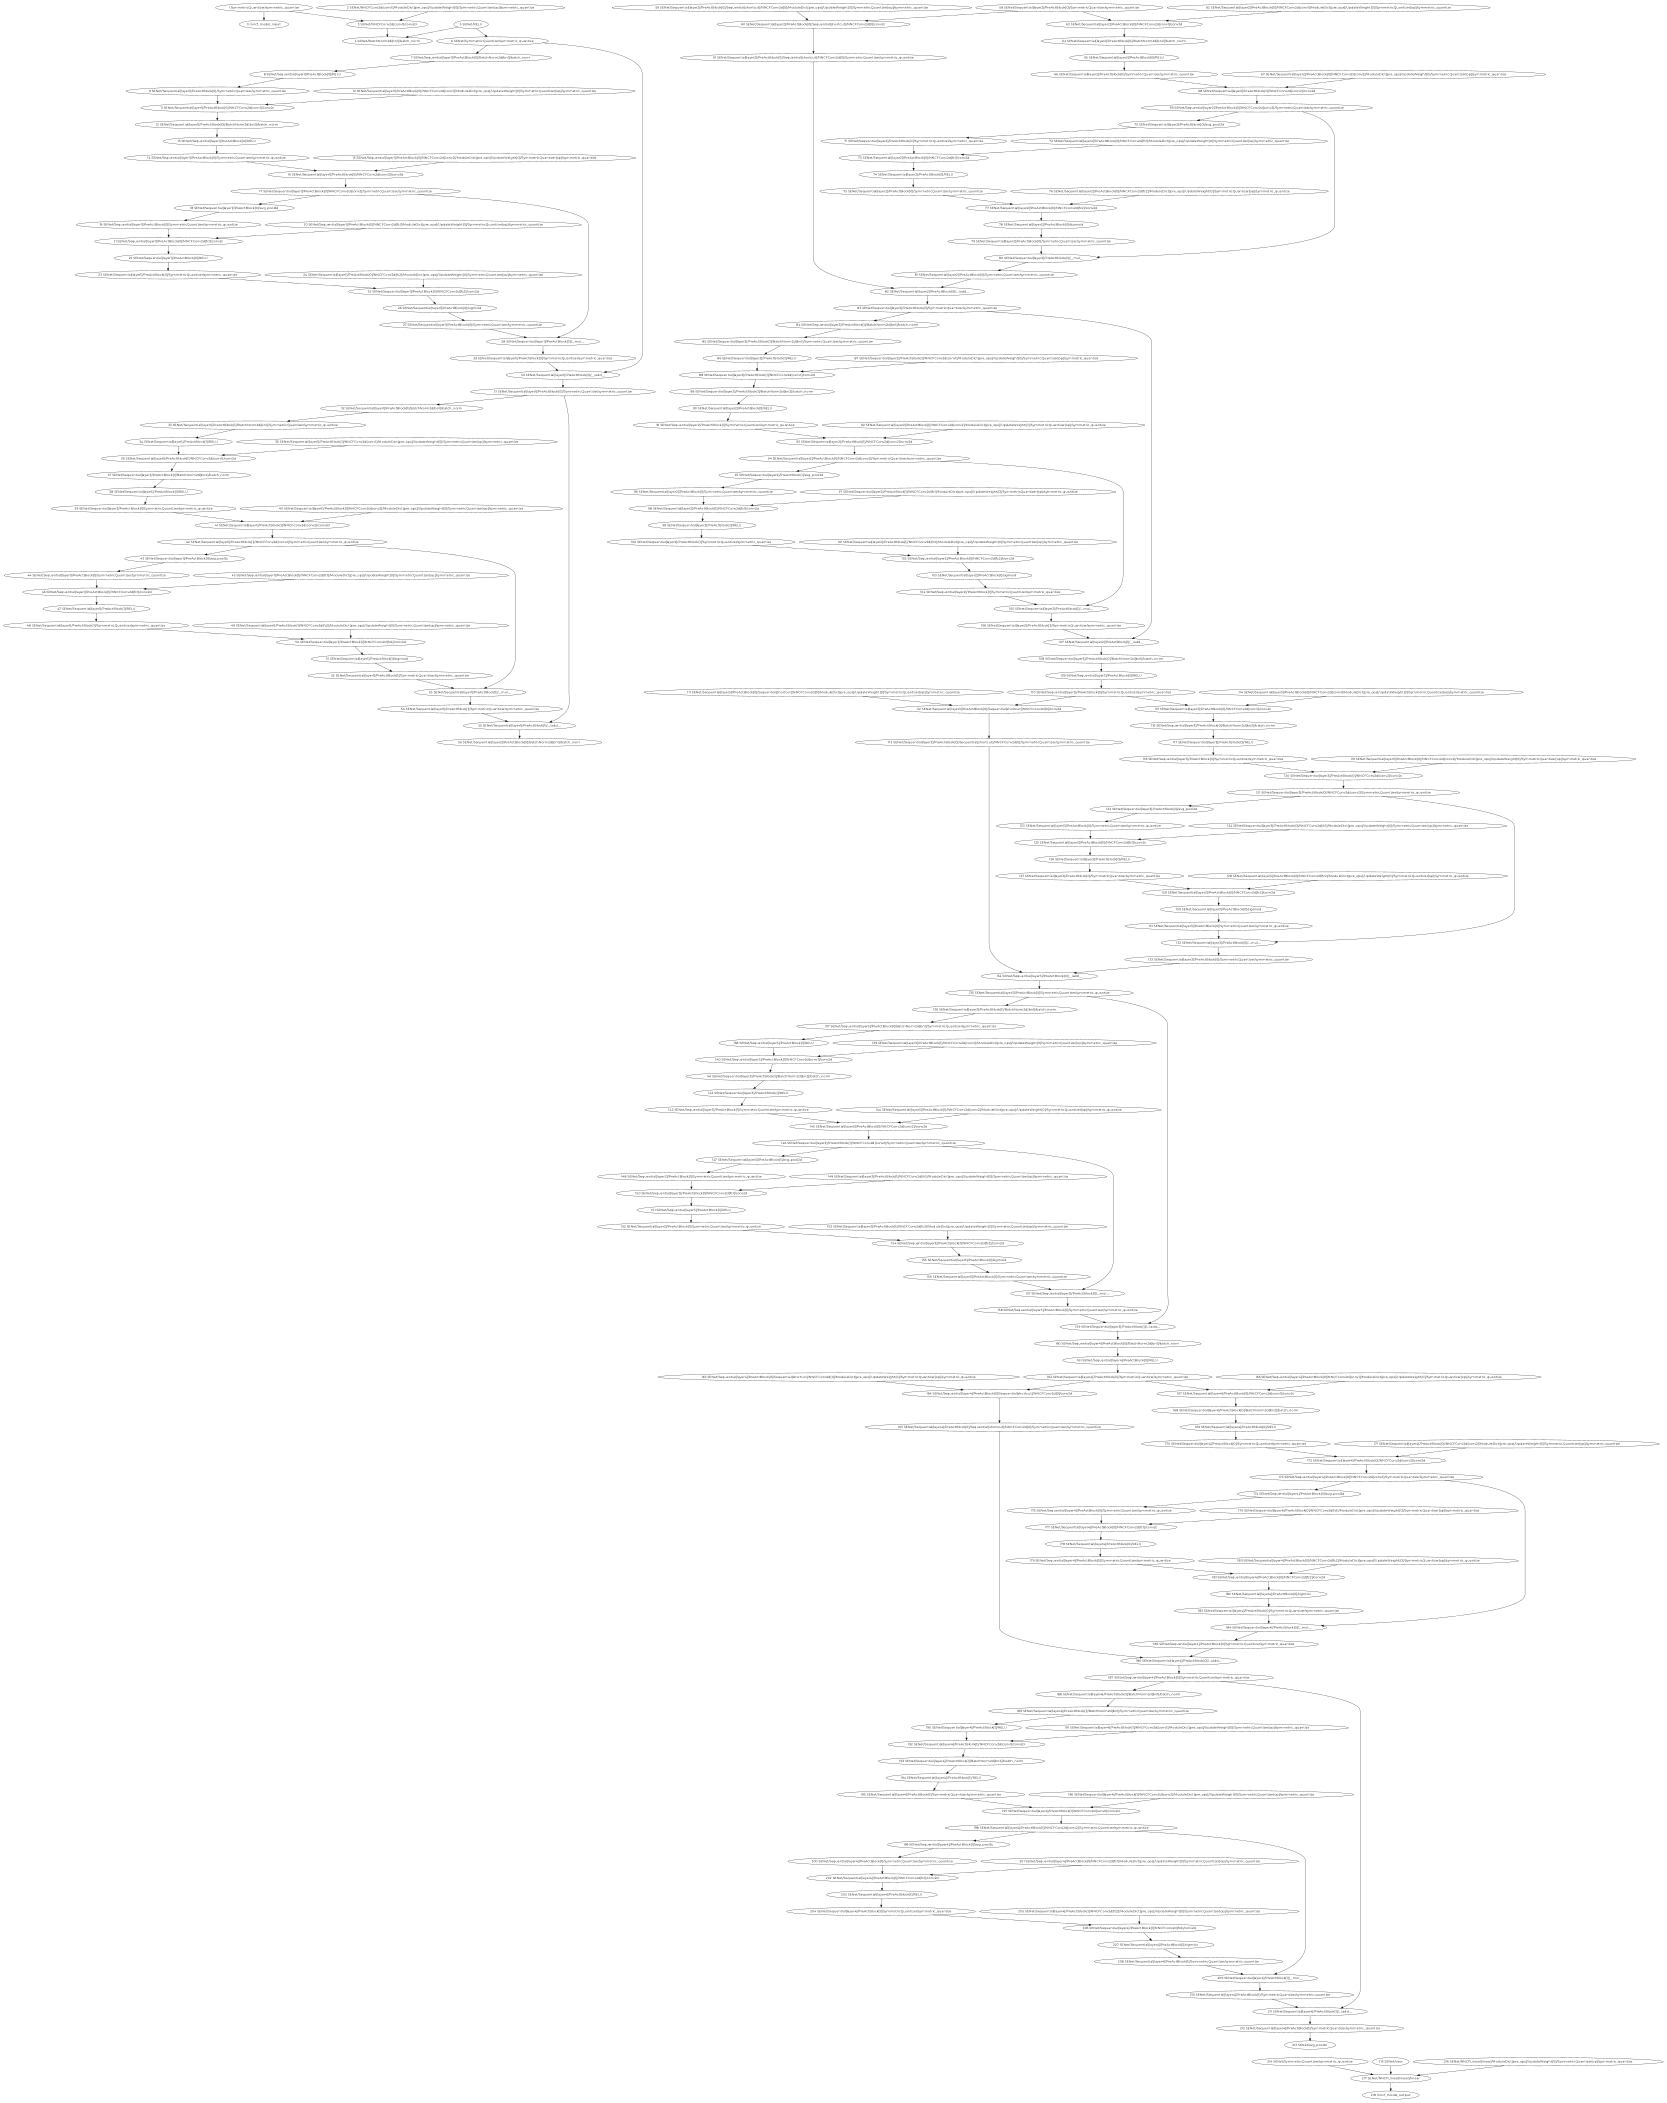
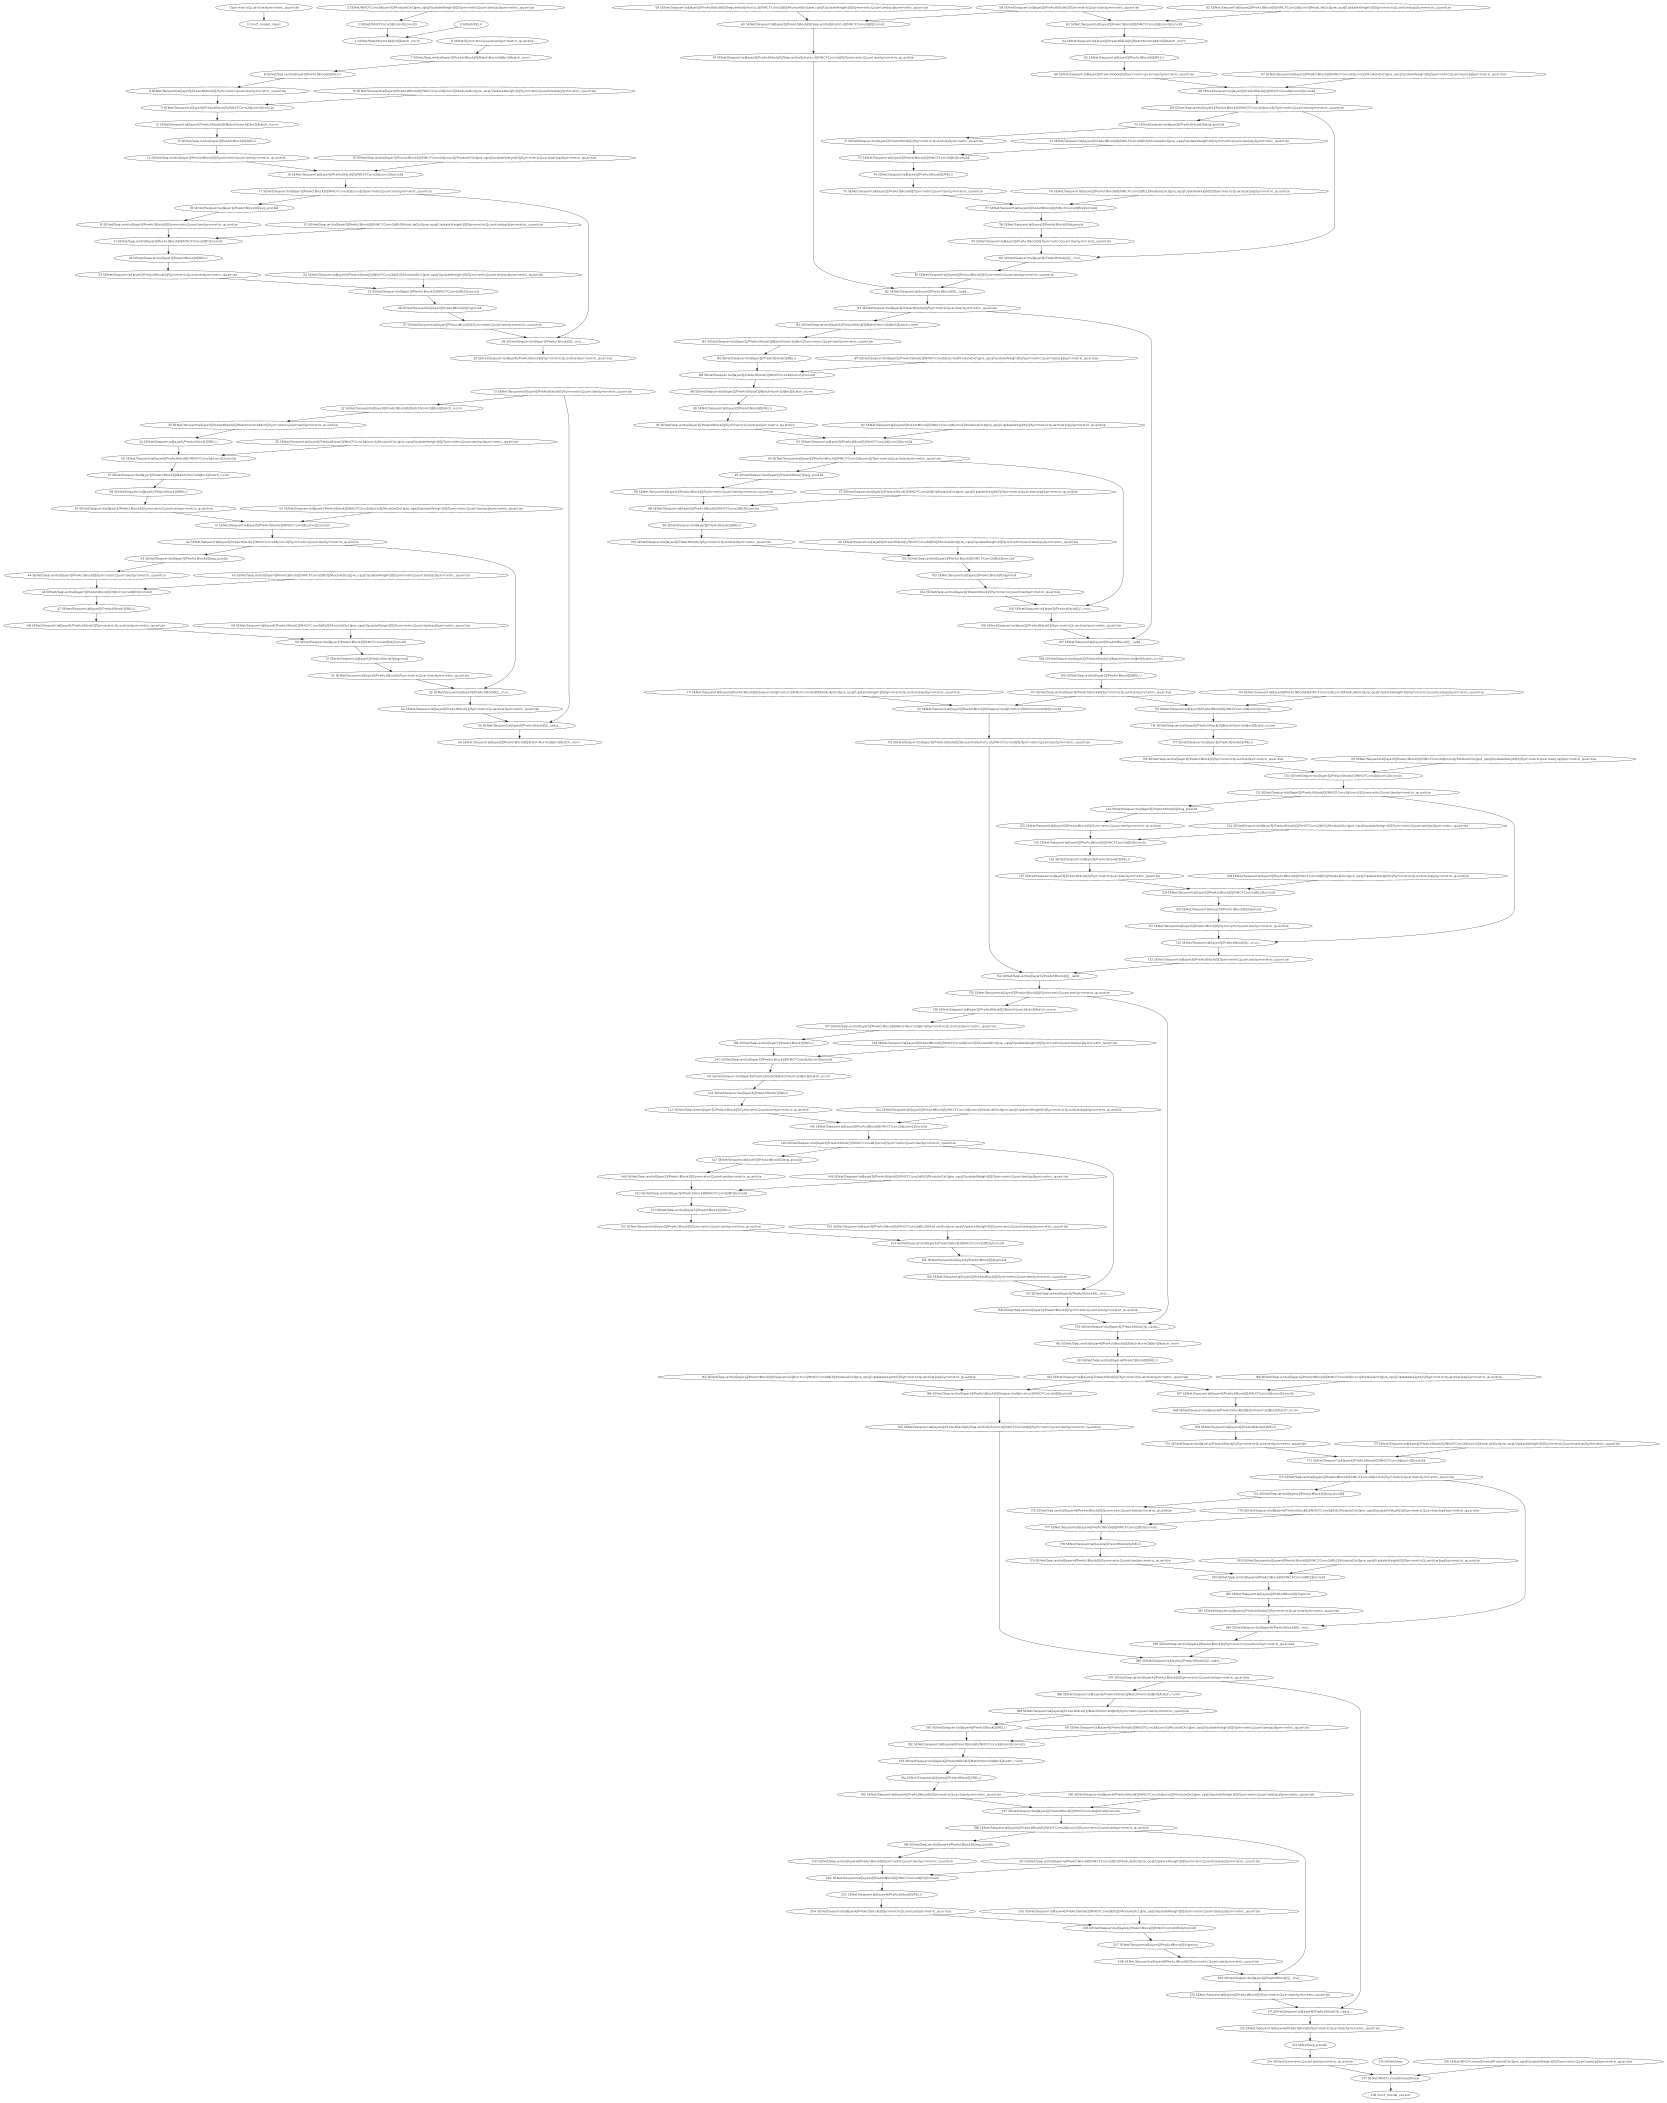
edge "1 SymmetricQuantizer/symmetric_quantize" -> "3 SENet/NNCFConv2d[conv1]/conv2d": removed
edge "5 SENet/RELU" -> "6 SENet/SymmetricQuantizer/symmetric_quantize": removed
node "30 SENet/Sequential[layer1]/PreActBlock[0]/__iadd__": removed
edge "213 SENet/avg_pool2d" -> "214 SENet/SymmetricQuantizer/symmetric_quantize": added
